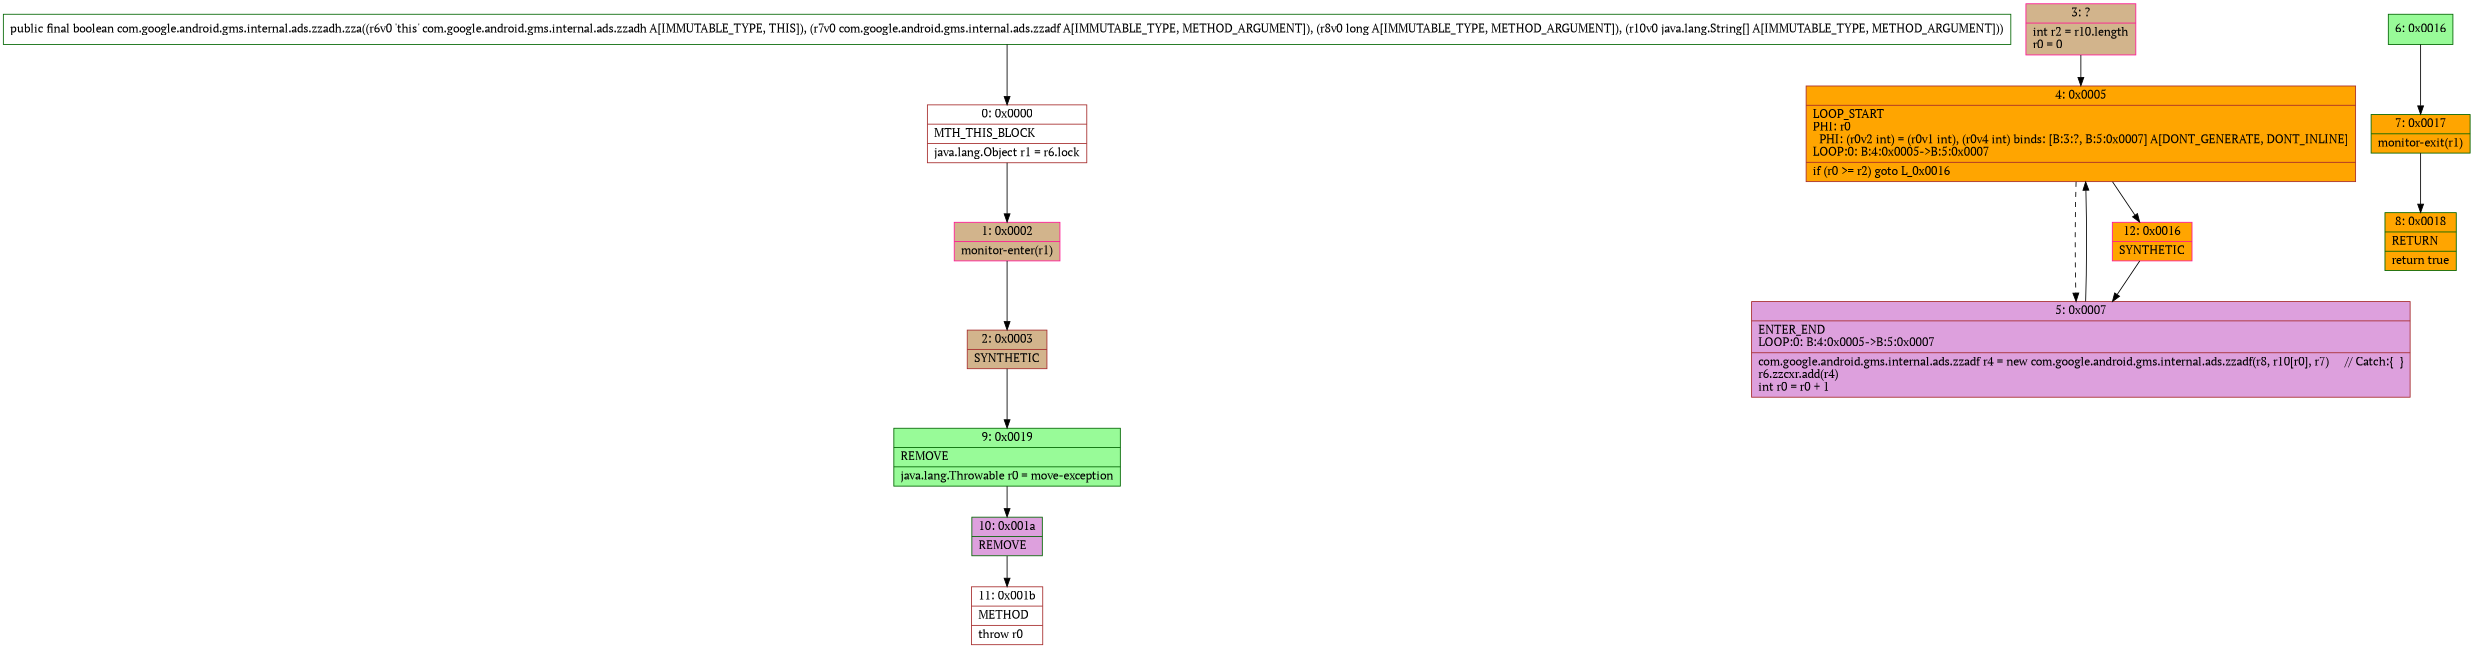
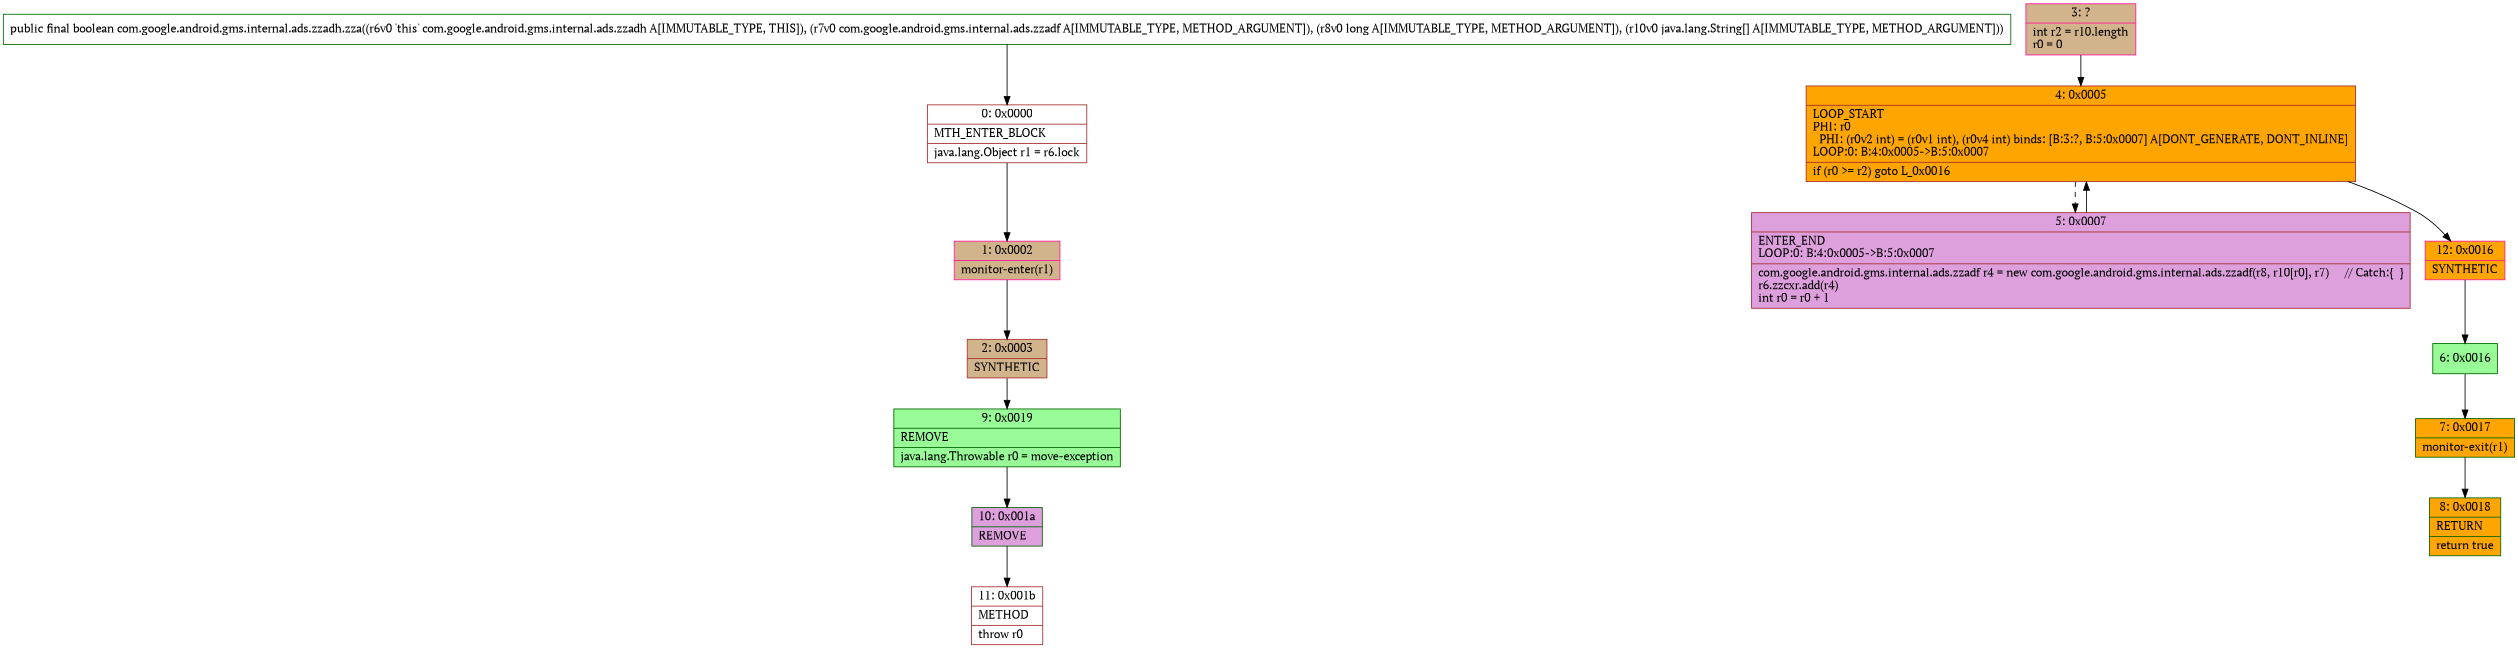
node "0: 0x0000": text "MTH_THIS_BLOCK" -> "MTH_ENTER_BLOCK"
edge "12: 0x0016" -> "5: 0x0007": now "12: 0x0016" -> "6: 0x0016"
